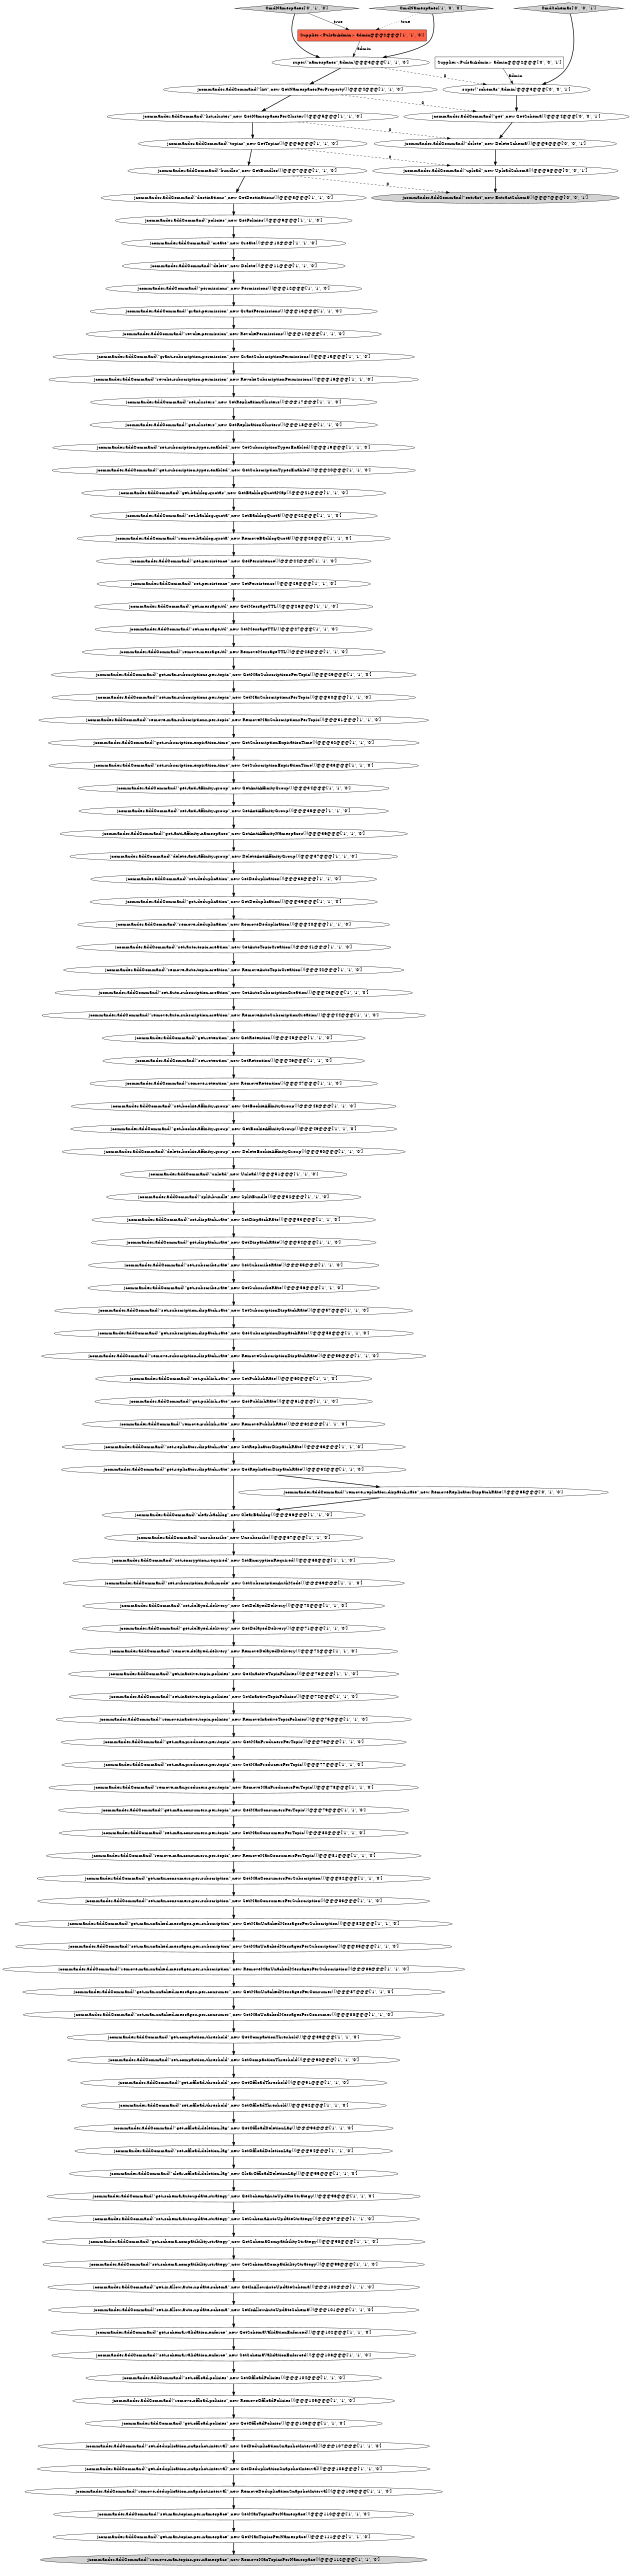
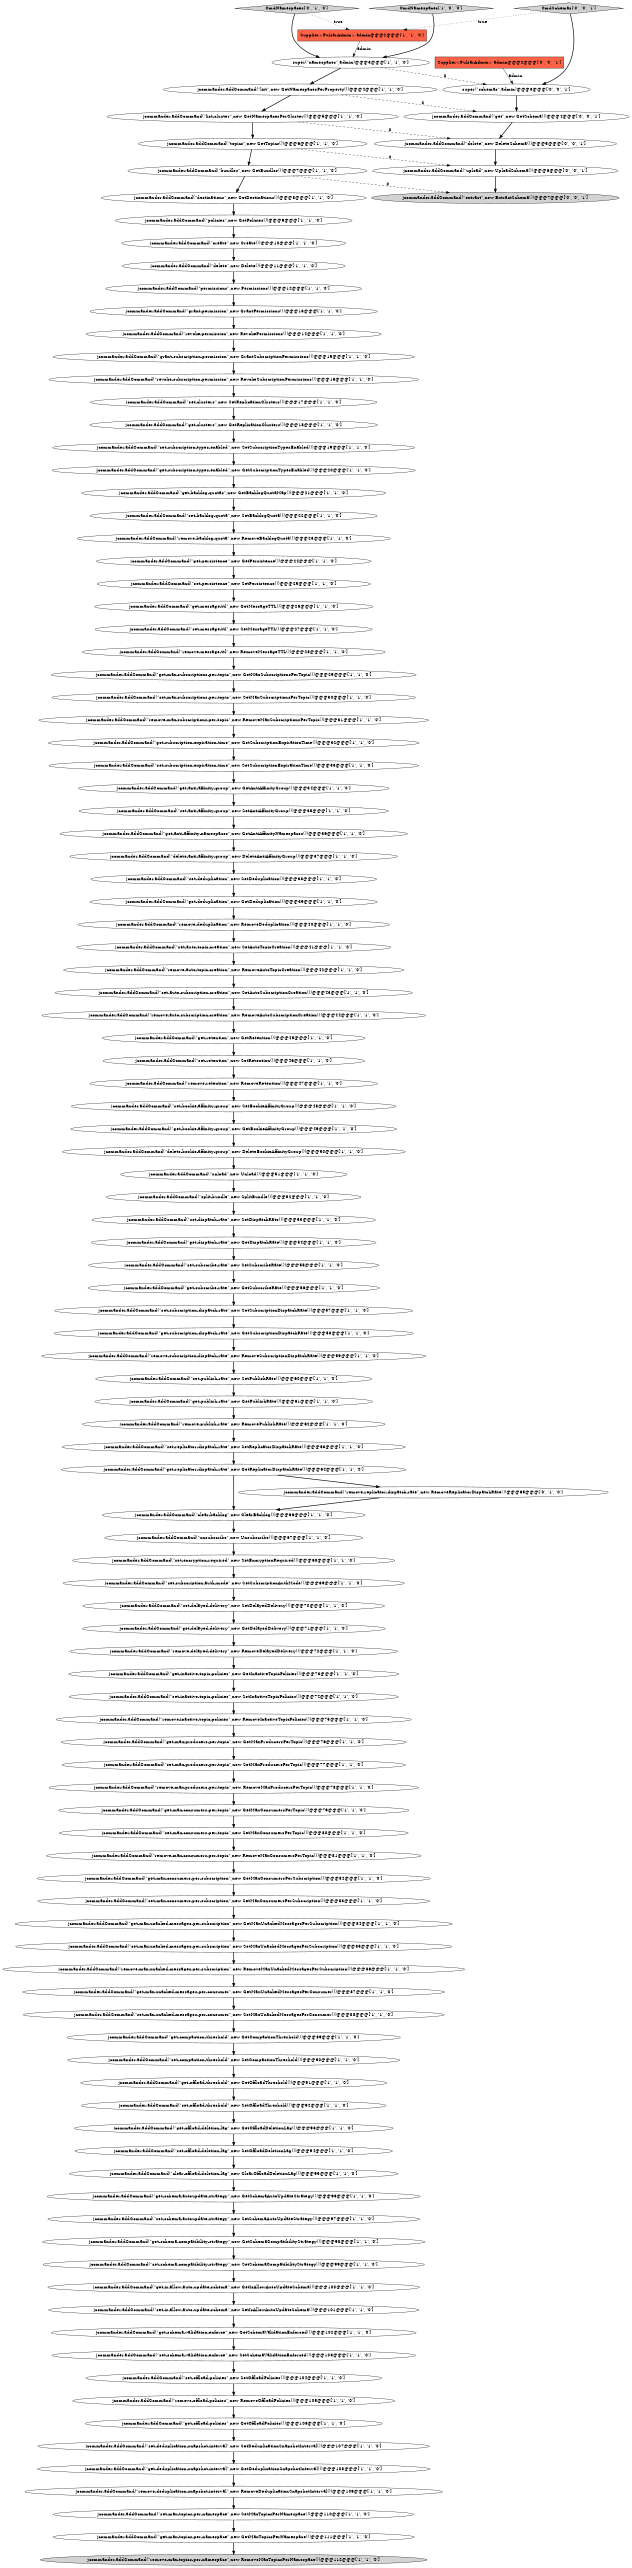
edge "CmdNamespaces['0', '1', '0']" -> "Supplier<PulsarAdmin> admin@@@2@@@['1', '1', '0']": style solid -> dotted
edge "CmdNamespaces['1', '0', '0']" -> "Supplier<PulsarAdmin> admin@@@2@@@['1', '1', '0']": now "CmdSchemas['0', '0', '1']" -> "Supplier<PulsarAdmin> admin@@@2@@@['1', '1', '0']"
node "Supplier<PulsarAdmin> admin@@@2@@@['0', '0', '1']": fillcolor white -> tomato
